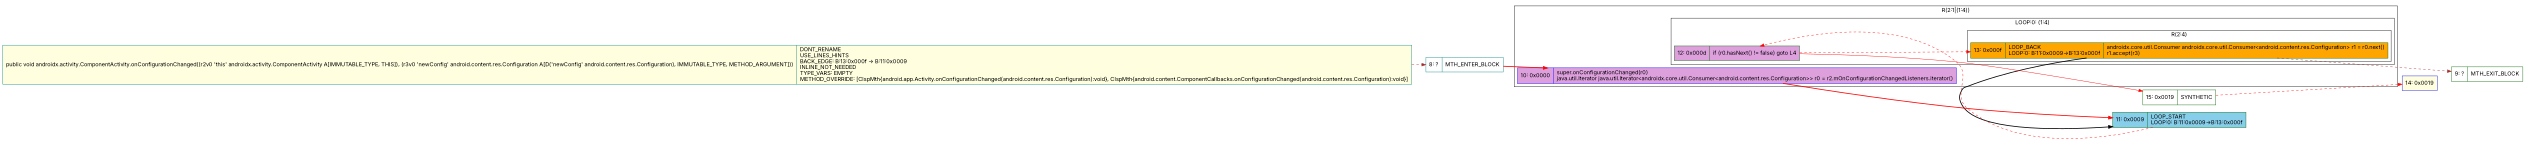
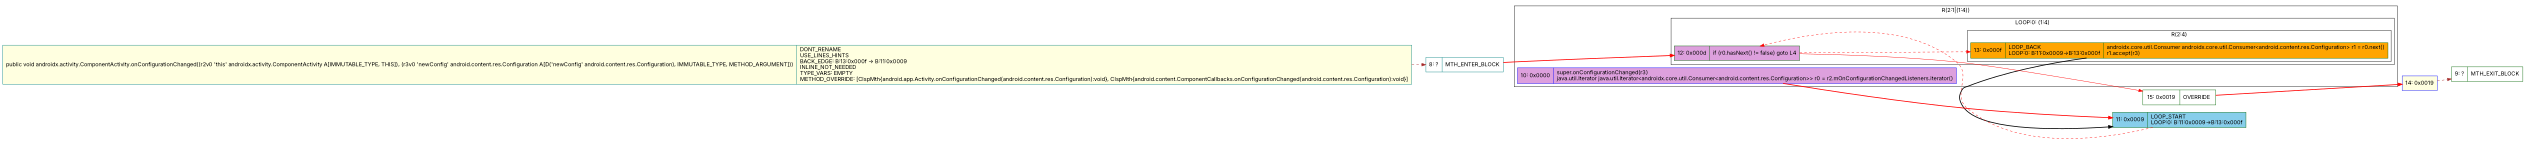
edge "8: ?" -> "10: 0x0000": now "8: ?" -> "12: 0x000d"
edge "13: 0x000f" -> "9: ?": now "14: 0x0019" -> "9: ?"
node "10: 0x0000": text "super.onConfigurationChanged(r0)" -> "super.onConfigurationChanged(r3)"
edge "15: 0x0019" -> "14: 0x0019": style dashed -> bold
node "15: 0x0019": text "SYNTHETIC" -> "OVERRIDE"
